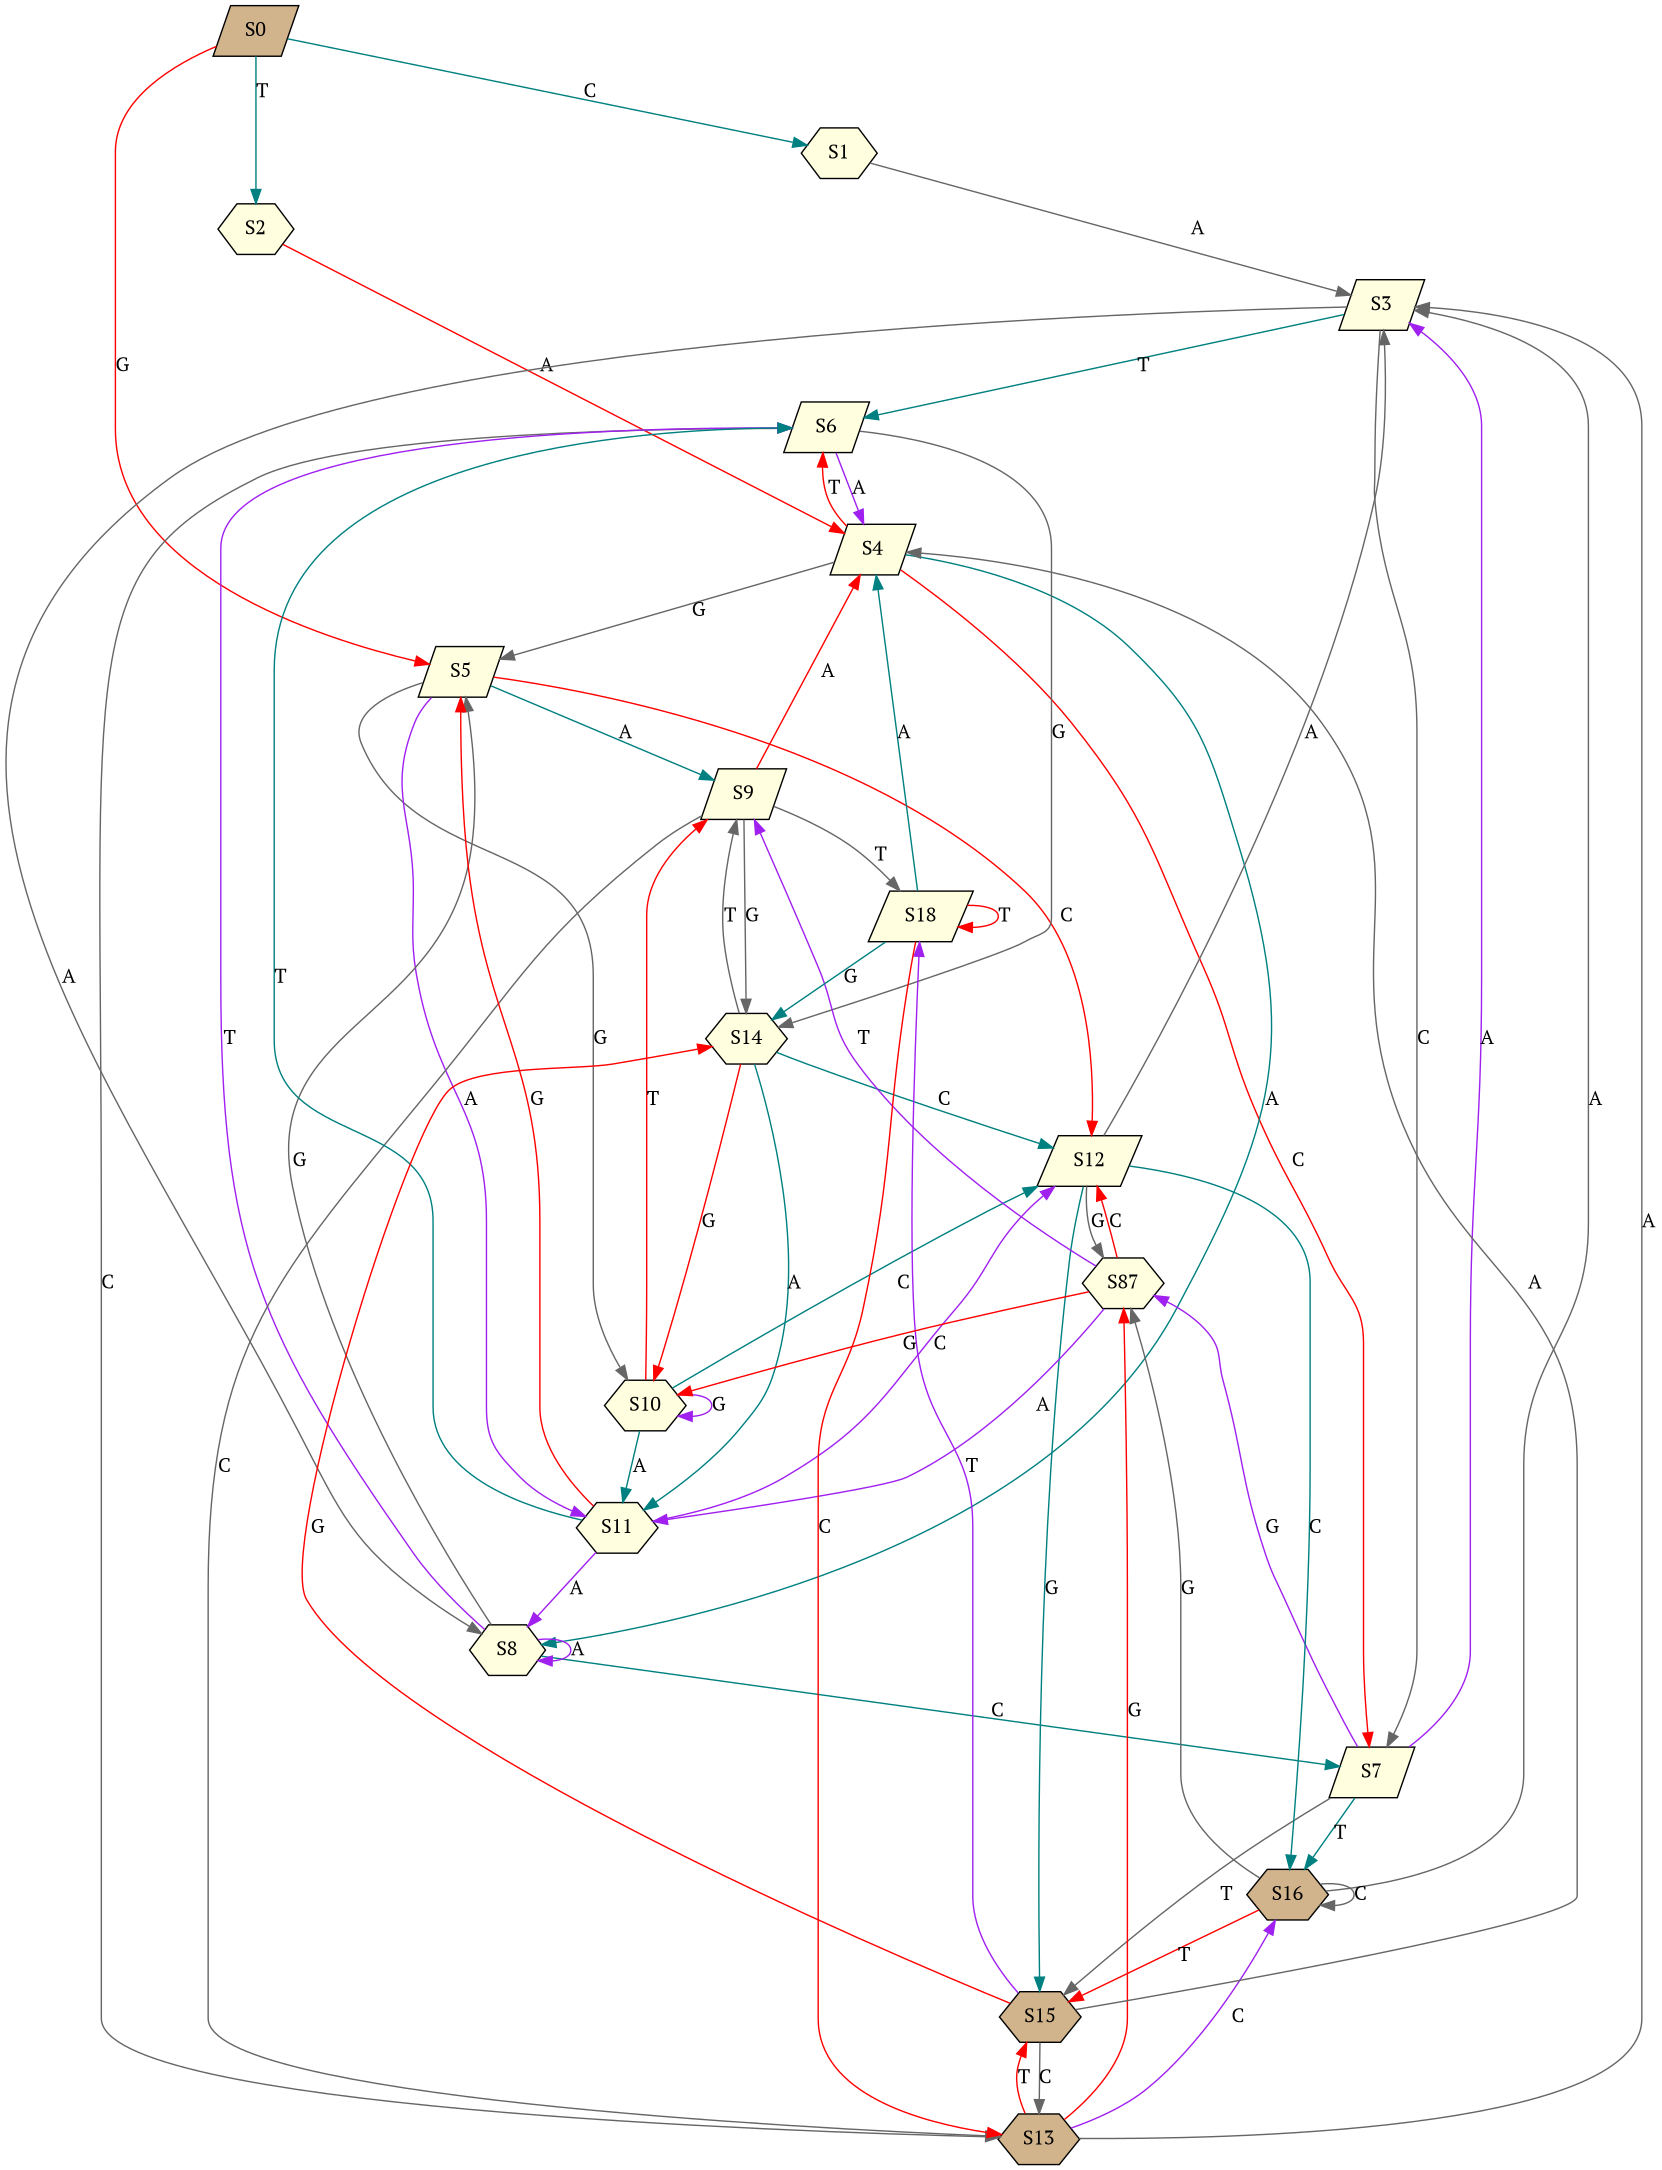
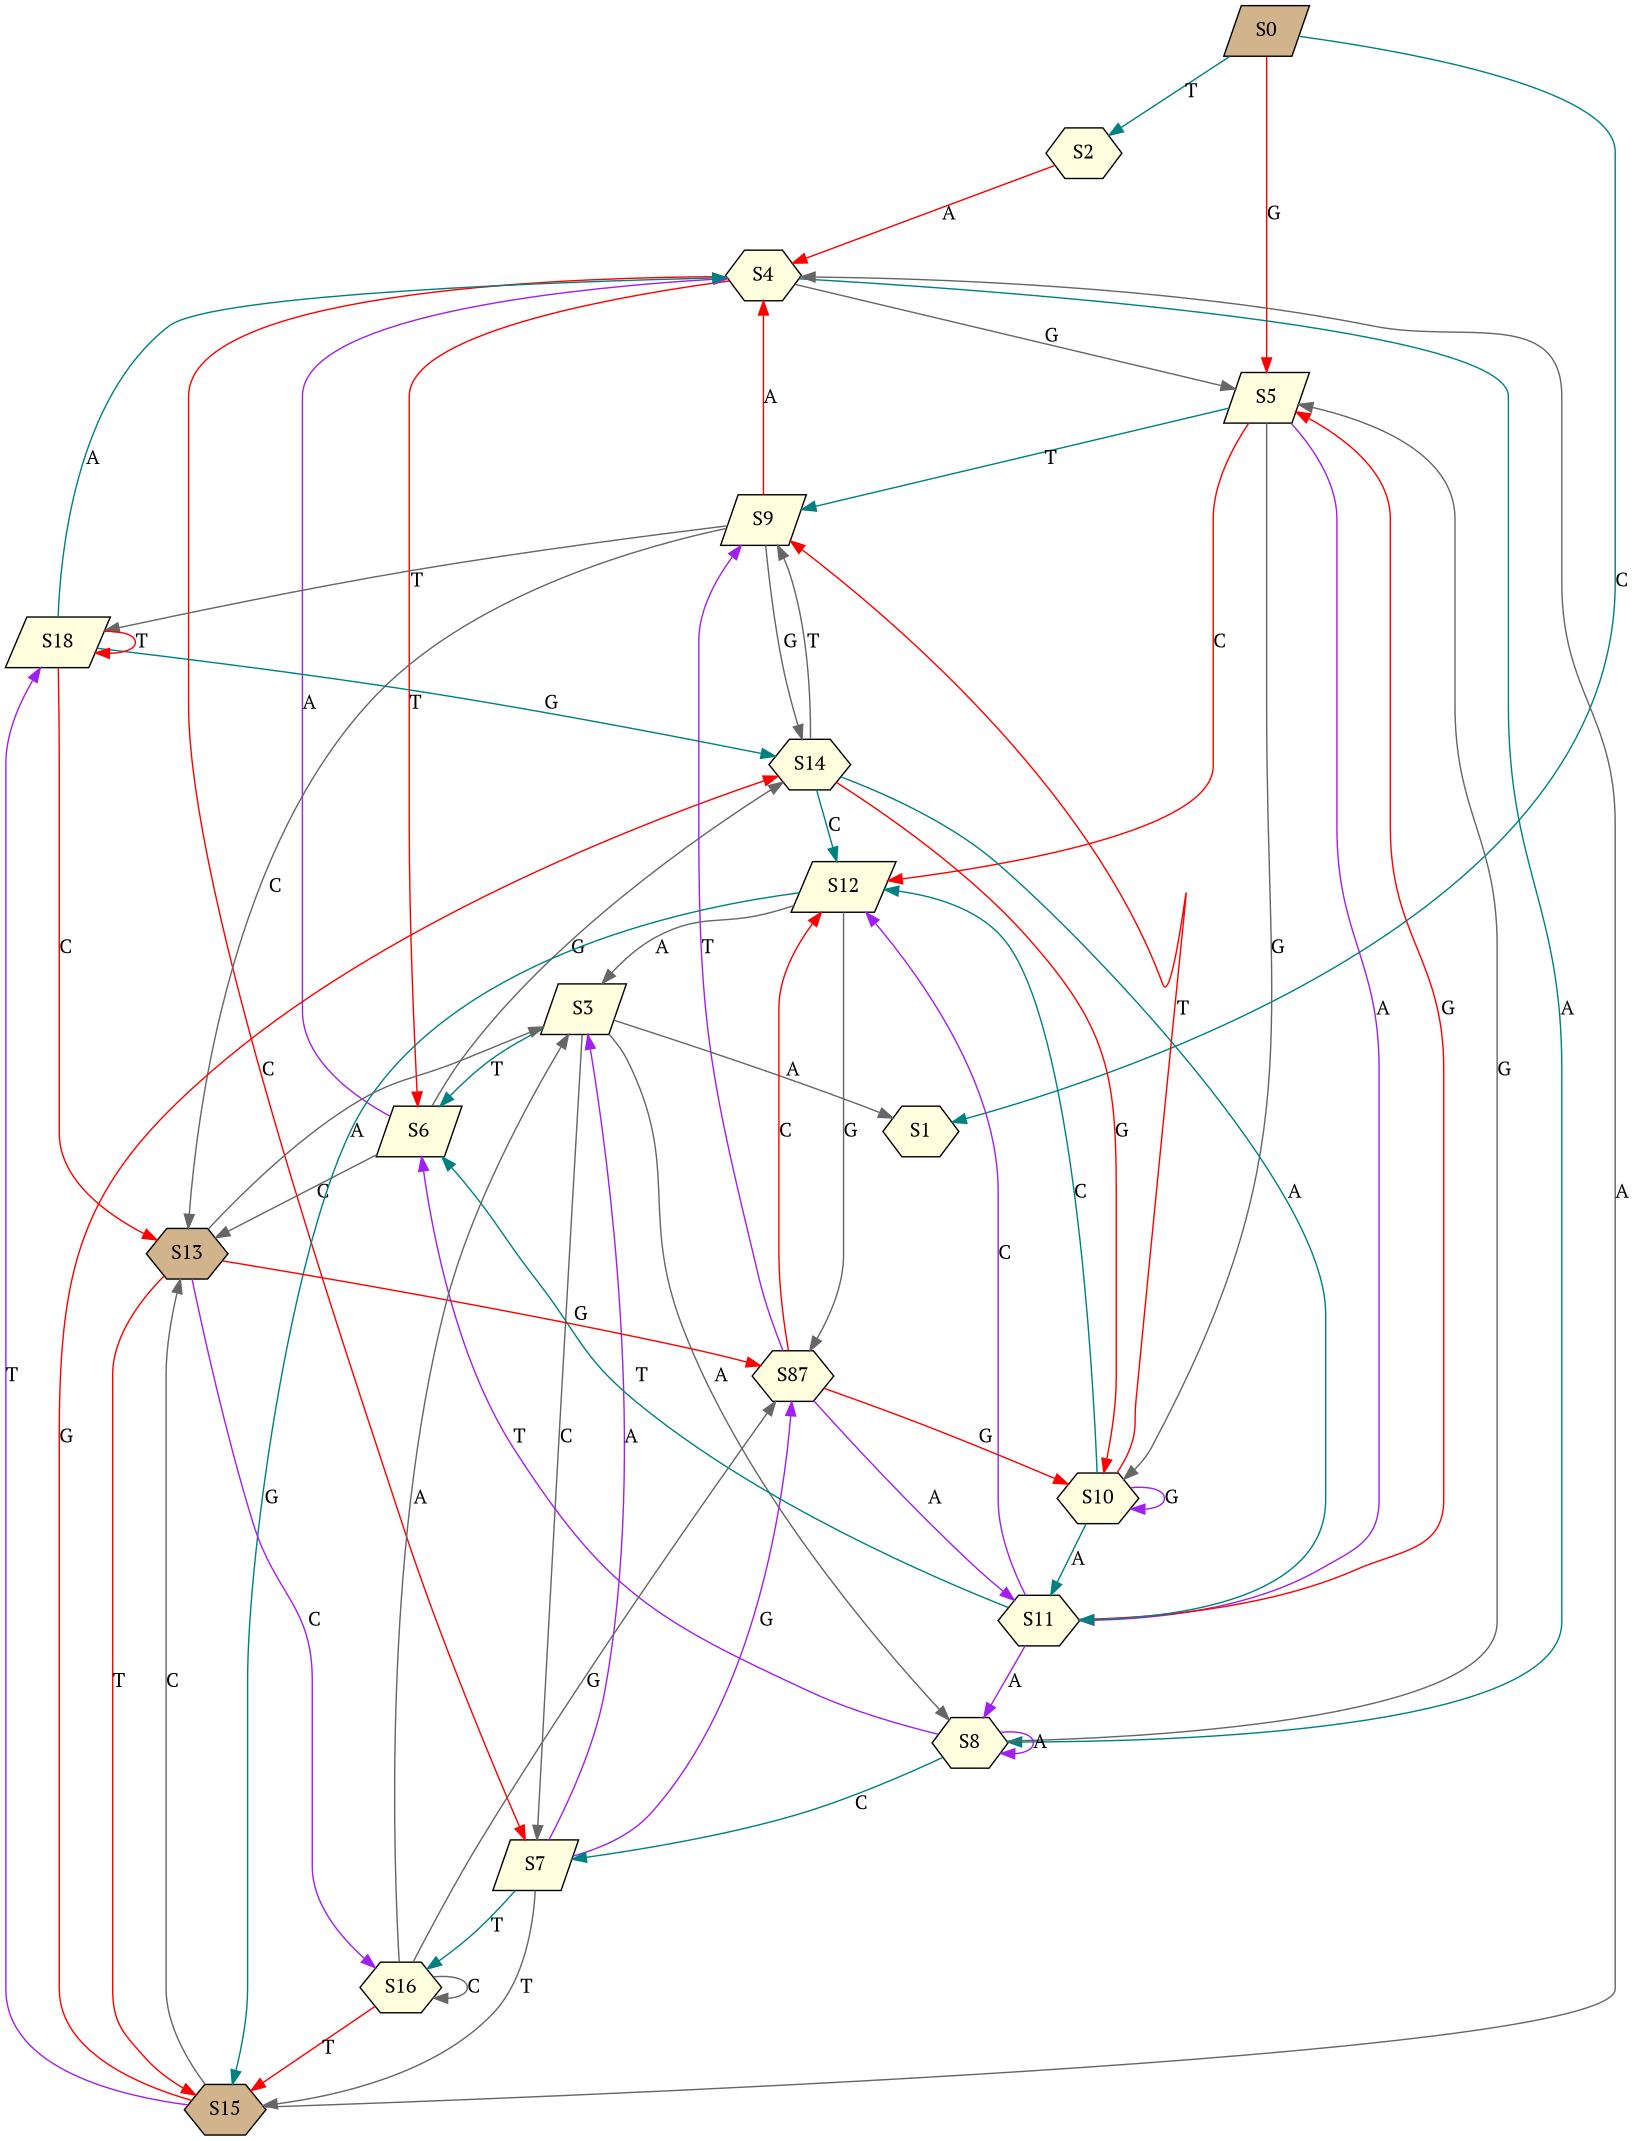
edge "S1" -> "S3": reversed
node "S4": shape parallelogram -> hexagon
edge "S5" -> "S9": label "A" -> "T"
edge "S12" -> "S16": removed, label "C"
node "S16": fillcolor tan -> lightyellow
